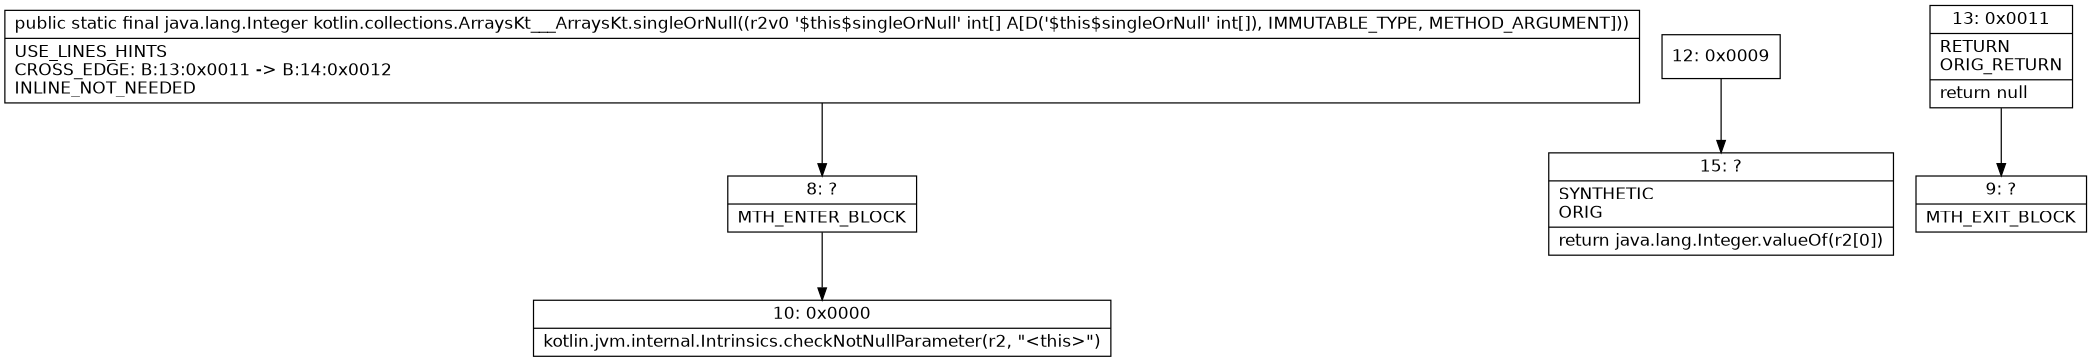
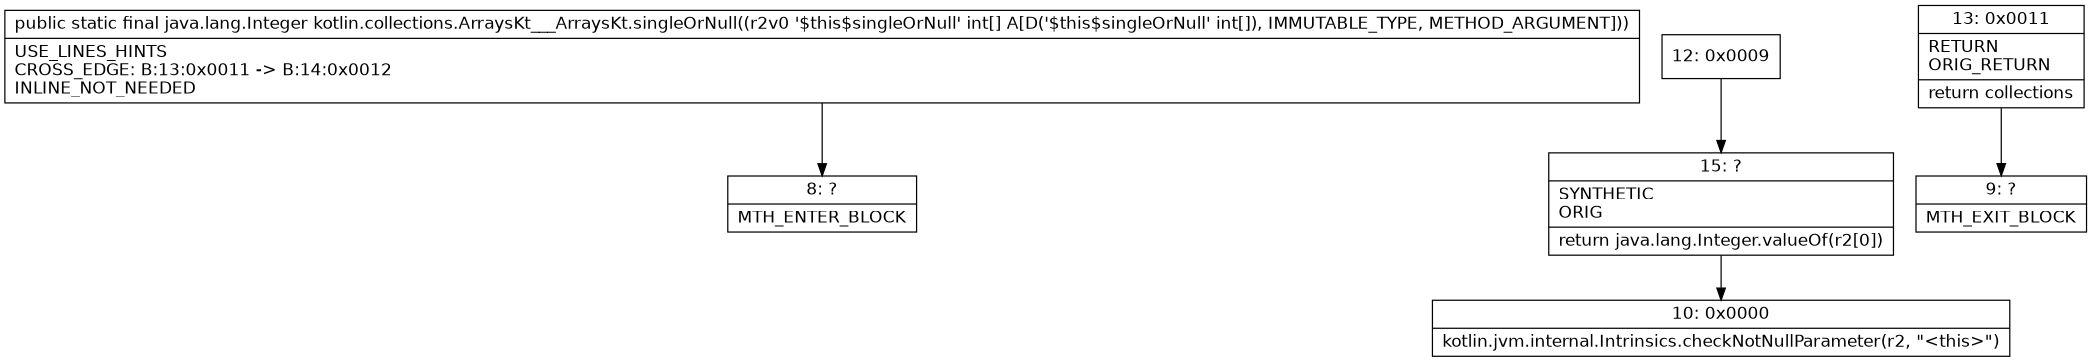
node "13: 0x0011": text "return null" -> "return collections"
edge "8: ?" -> "10: 0x0000": now "15: ?" -> "10: 0x0000"
